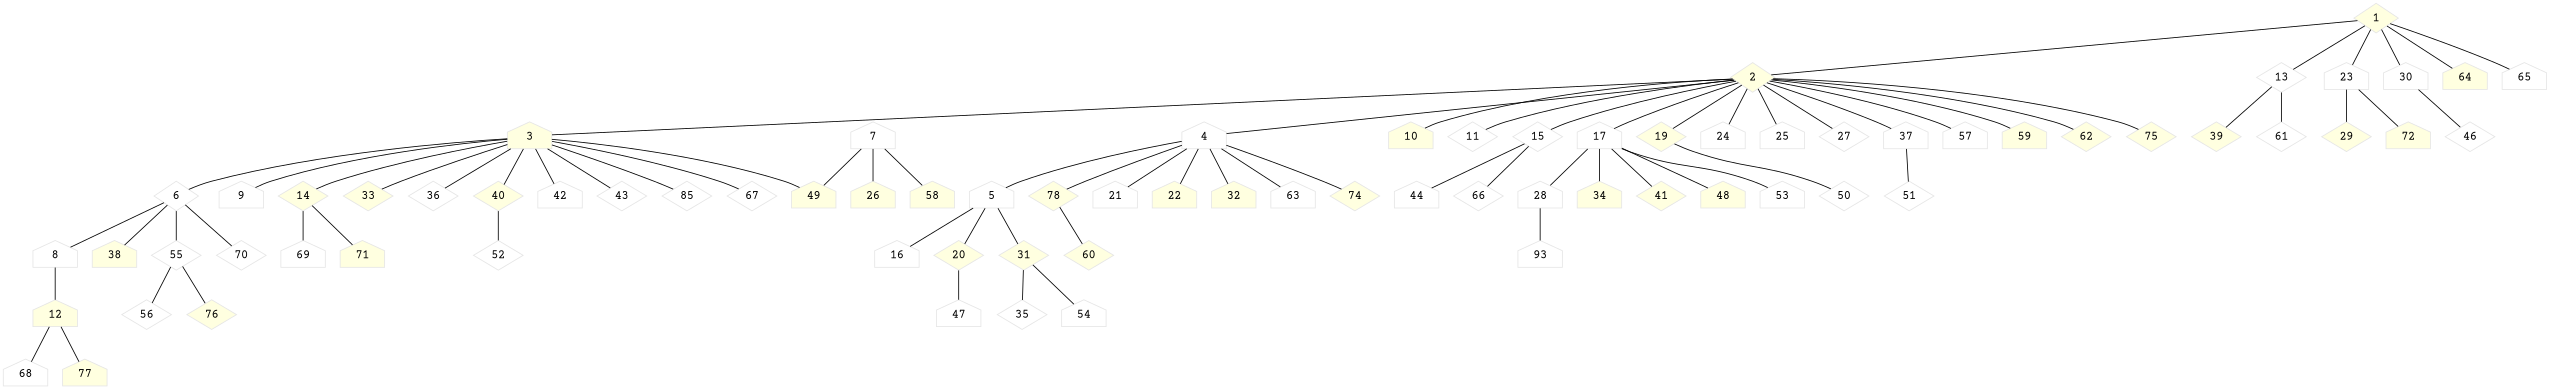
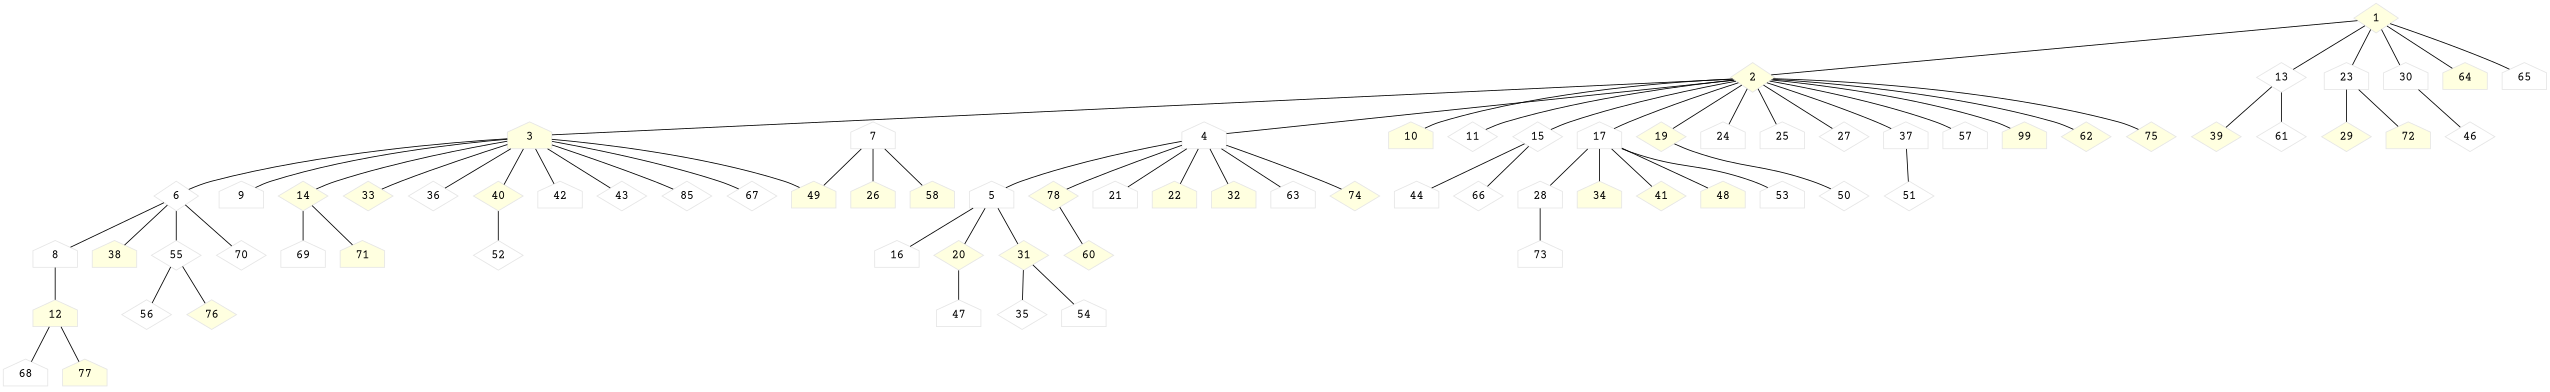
node "59": label "59" -> "99"
node "93": label "93" -> "73"
